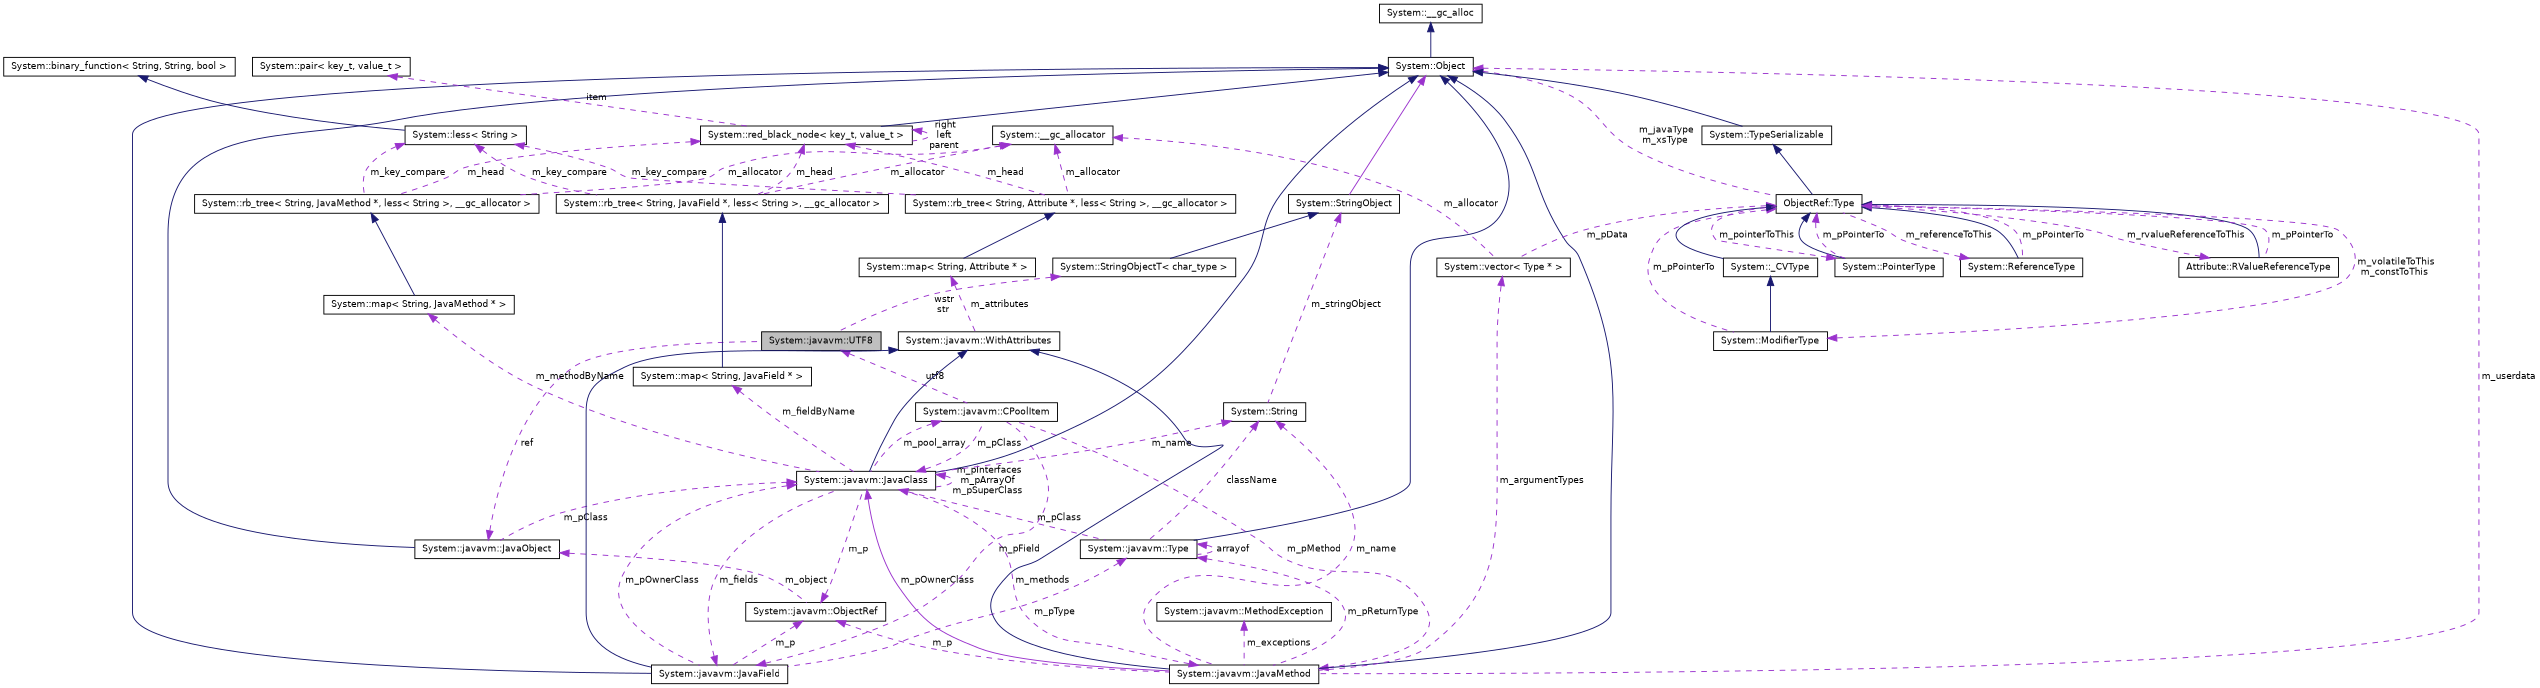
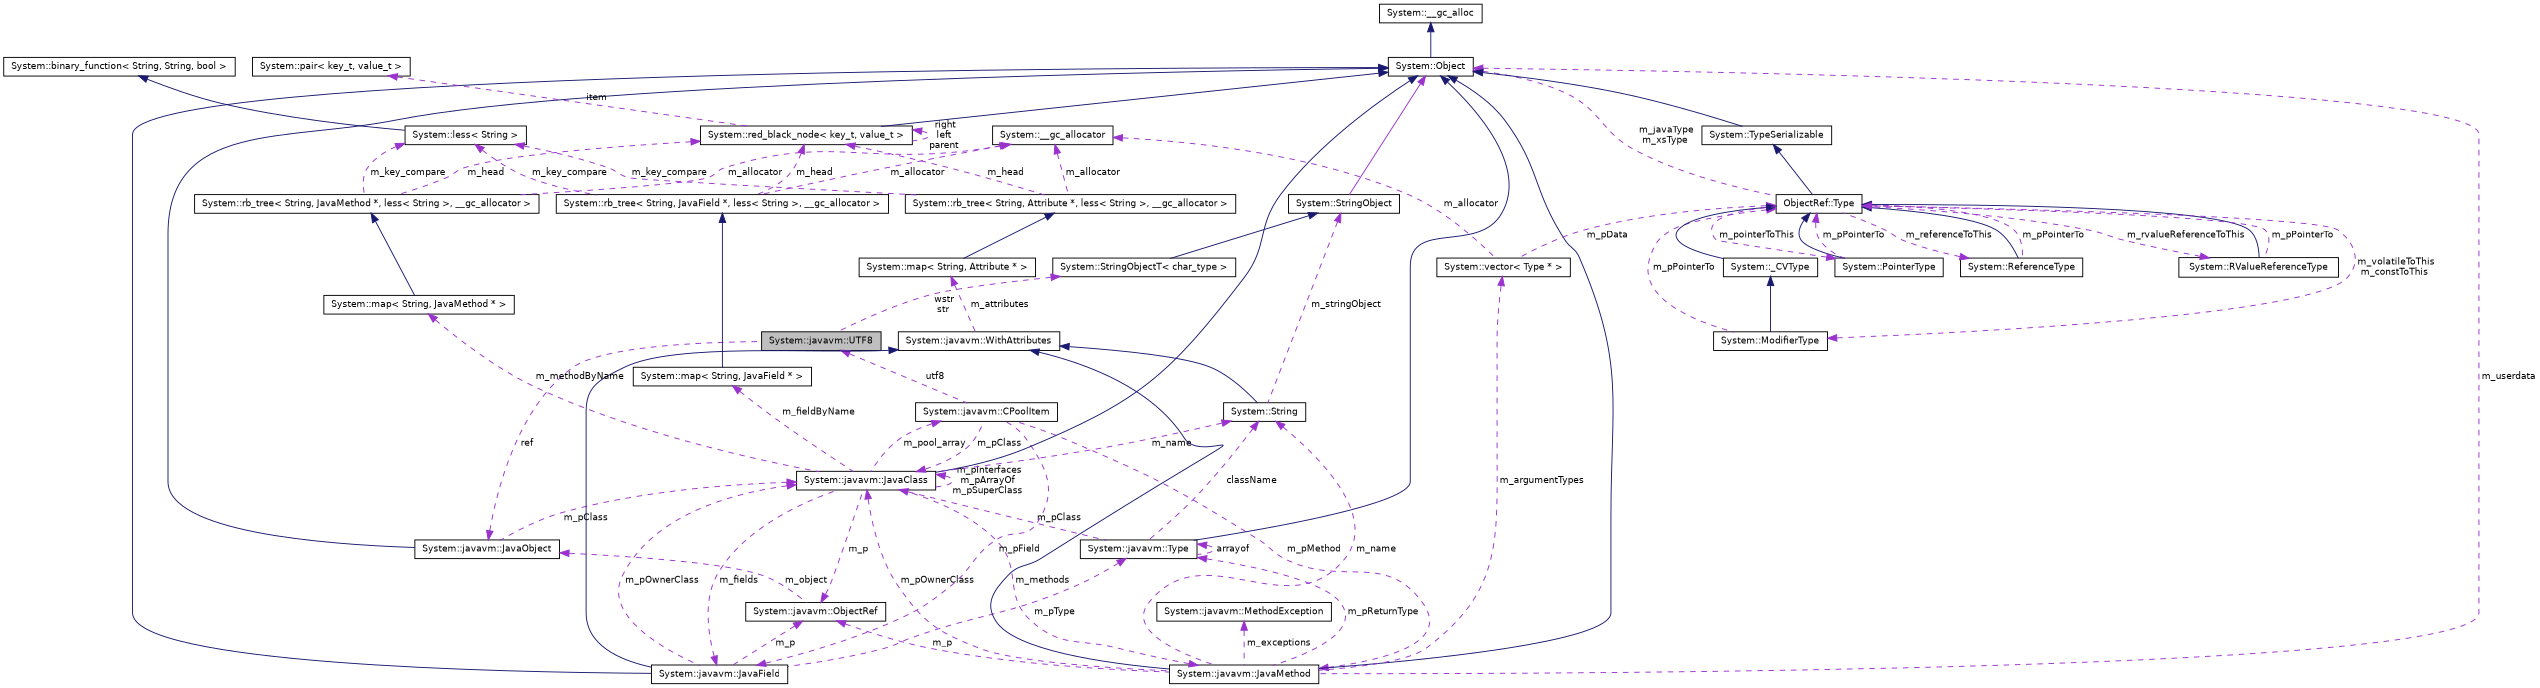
node "Attribute::RValueReferenceType": label "Attribute::RValueReferenceType" -> "System::RValueReferenceType"
edge "System::javavm::JavaClass" -> "System::javavm::WithAttributes": now "System::String" -> "System::javavm::WithAttributes"
edge "System::javavm::JavaMethod" -> "System::javavm::JavaClass": style solid -> dashed
